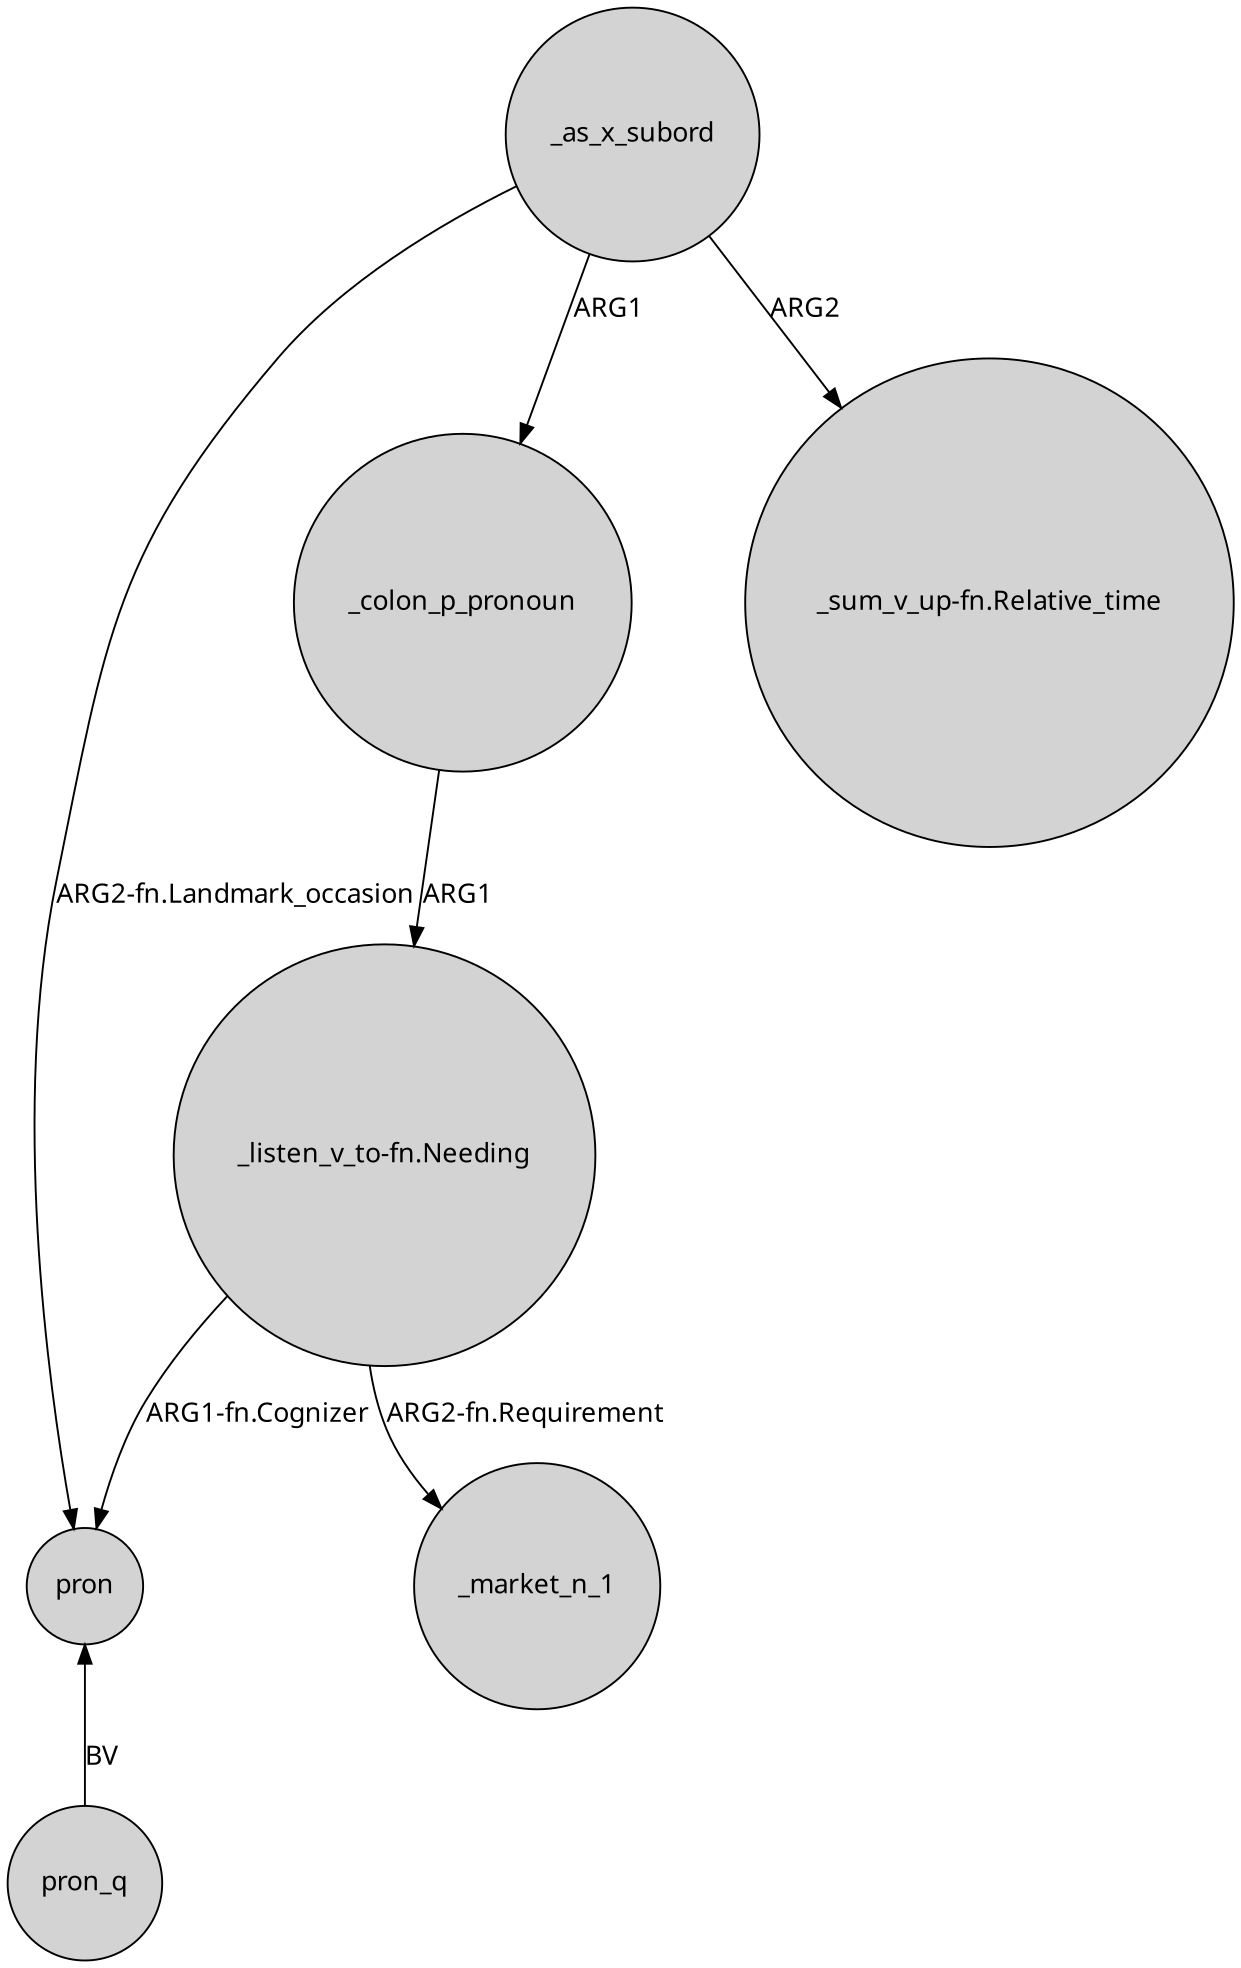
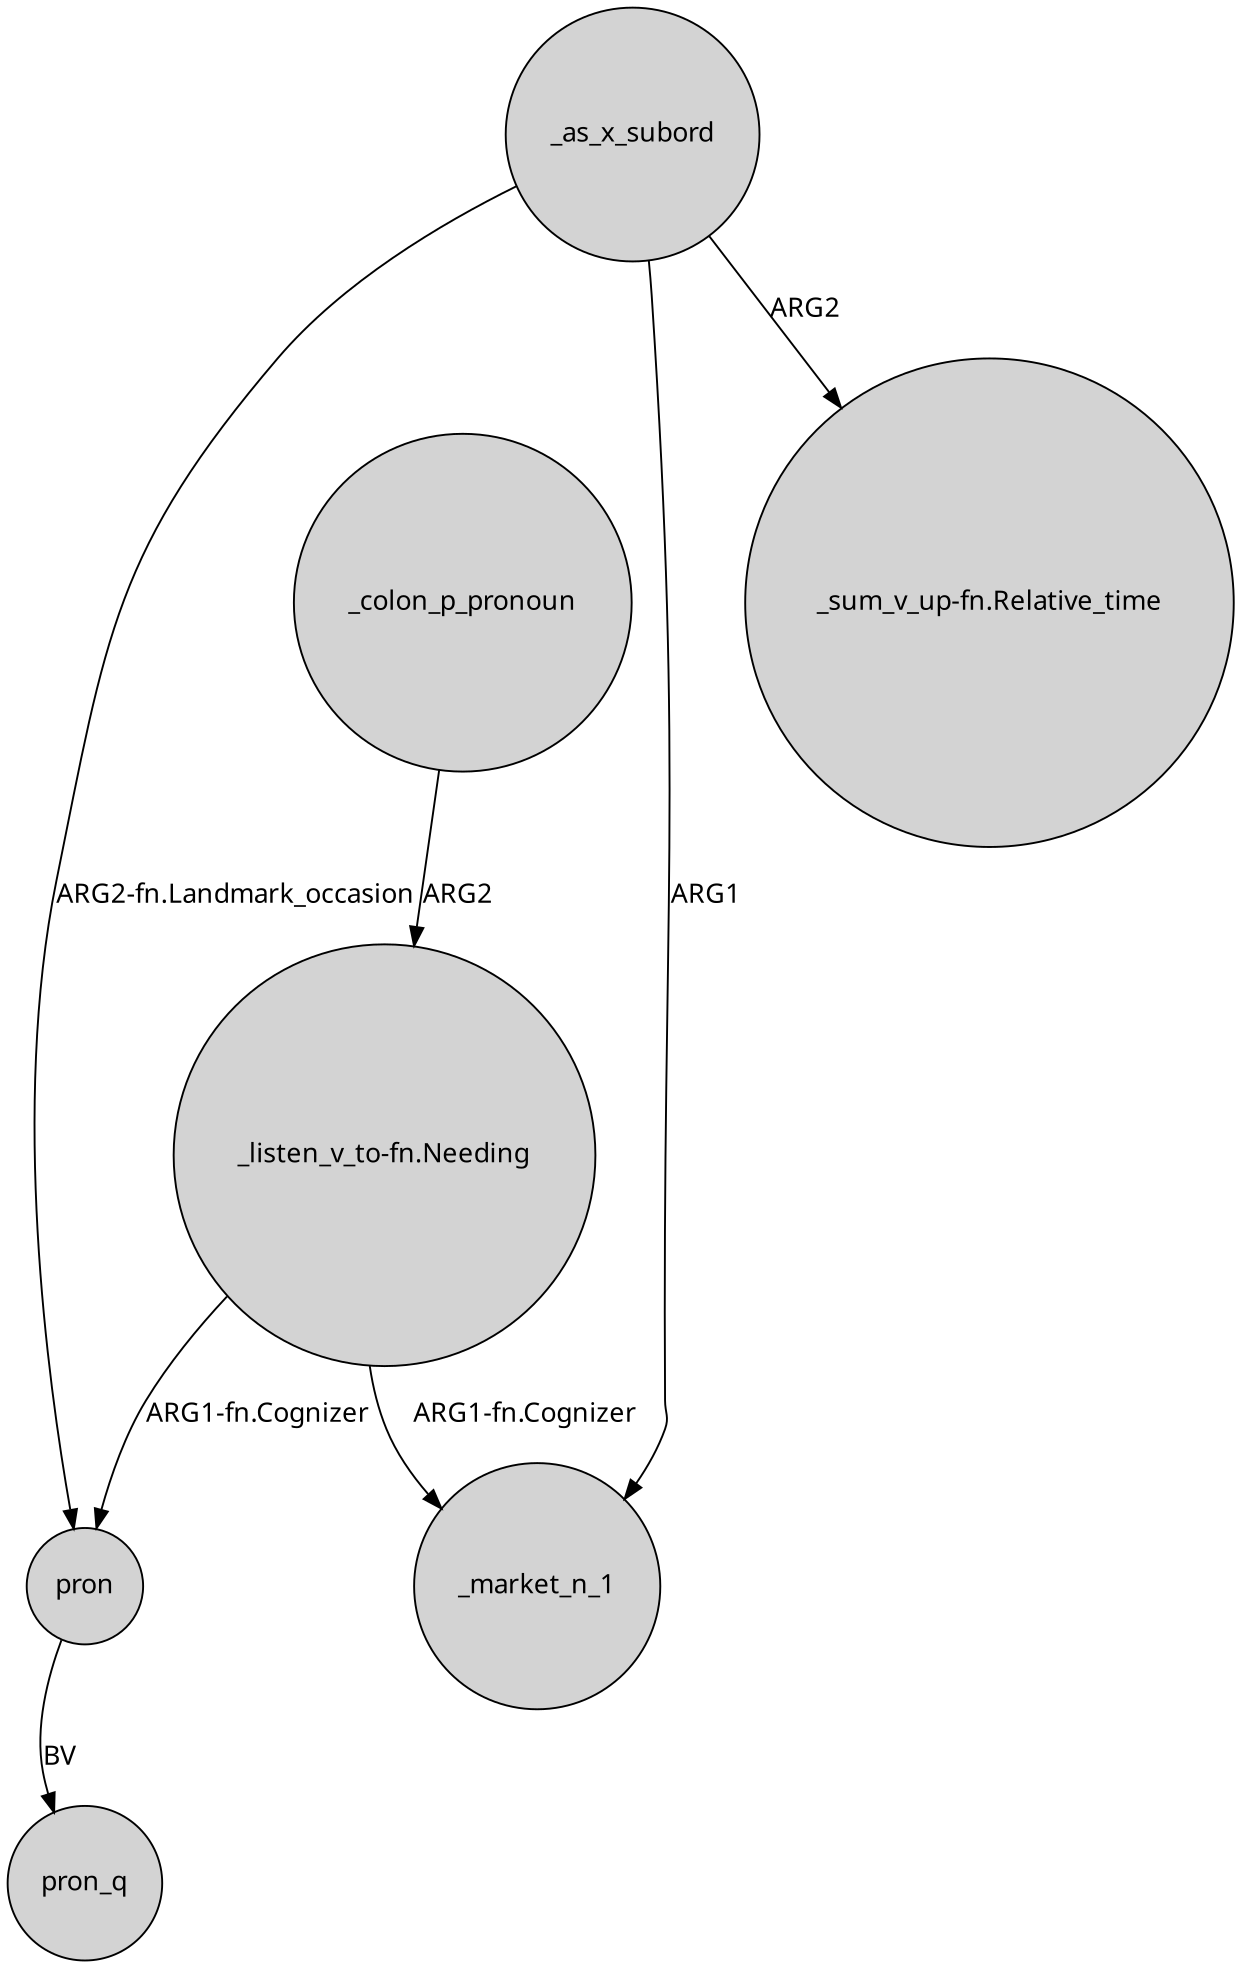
edge "_as_x_subord" -> "_colon_p_pronoun": now "_as_x_subord" -> "_market_n_1"
edge "_colon_p_pronoun" -> "_listen_v_to-fn.Needing": label "ARG1" -> "ARG2"
edge "_listen_v_to-fn.Needing" -> "_market_n_1": label "ARG2-fn.Requirement" -> "ARG1-fn.Cognizer"
edge "pron_q" -> "pron": reversed
